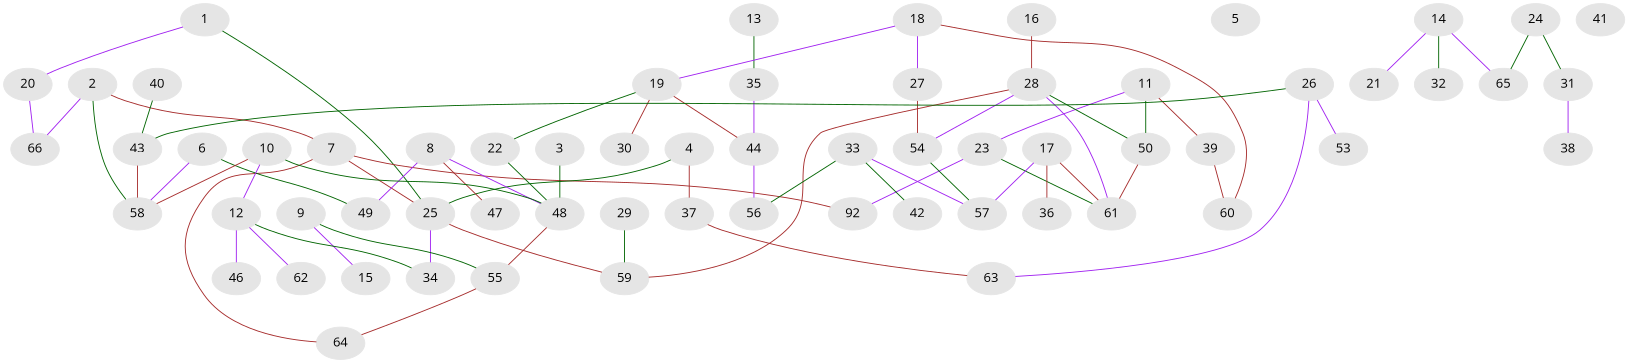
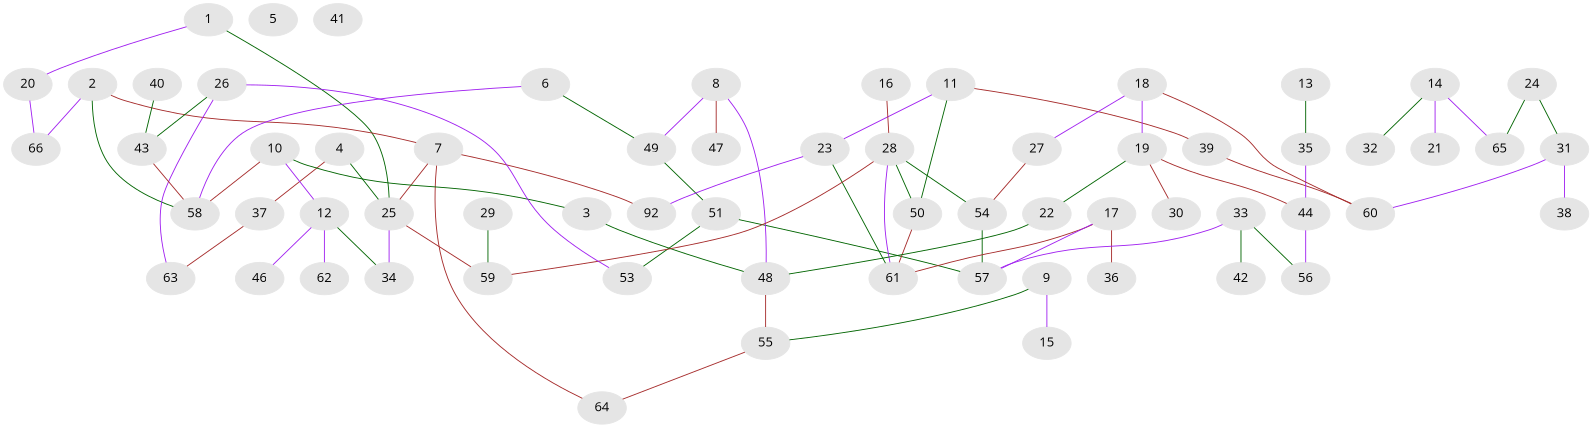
edge "28" -- "54": color purple -> darkgreen
edge "10" -- "48": now "10" -- "3"
edge "31" -- "60": added
node "51": added
